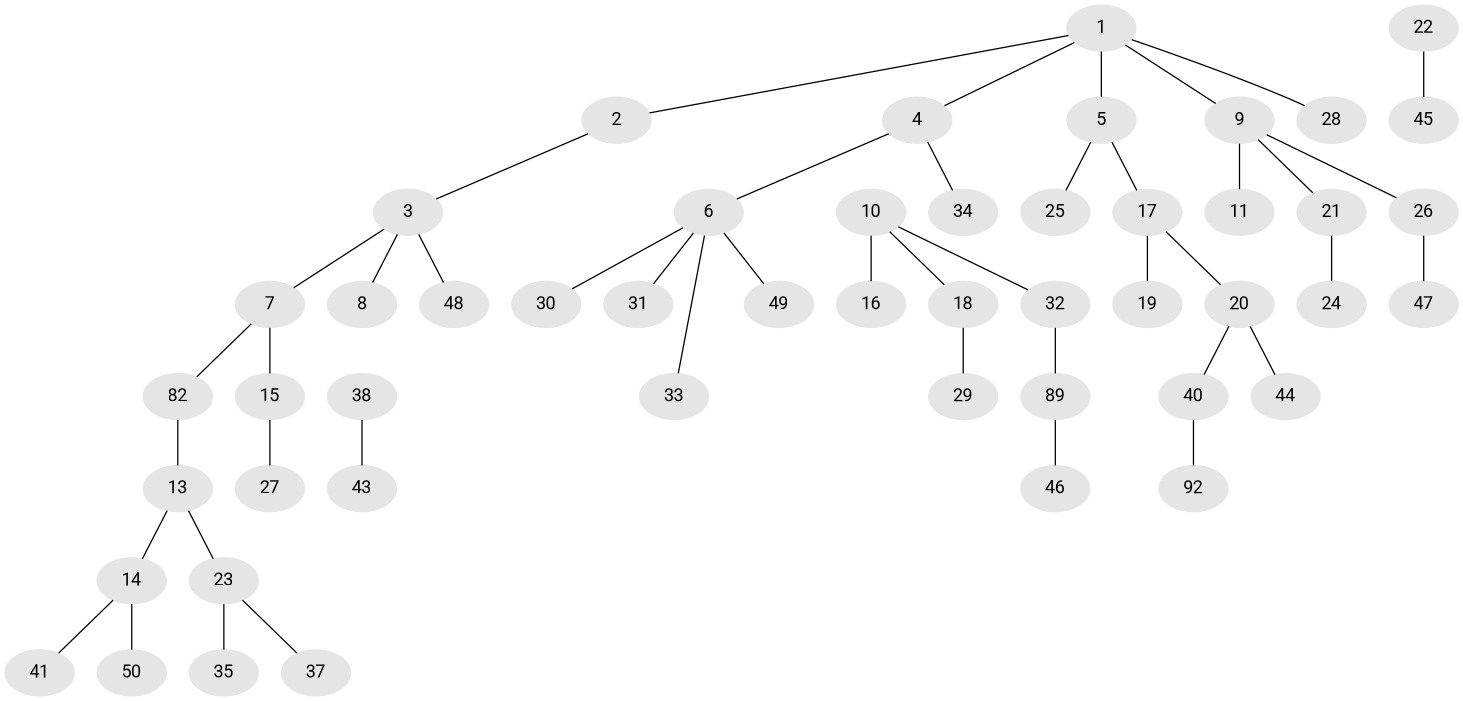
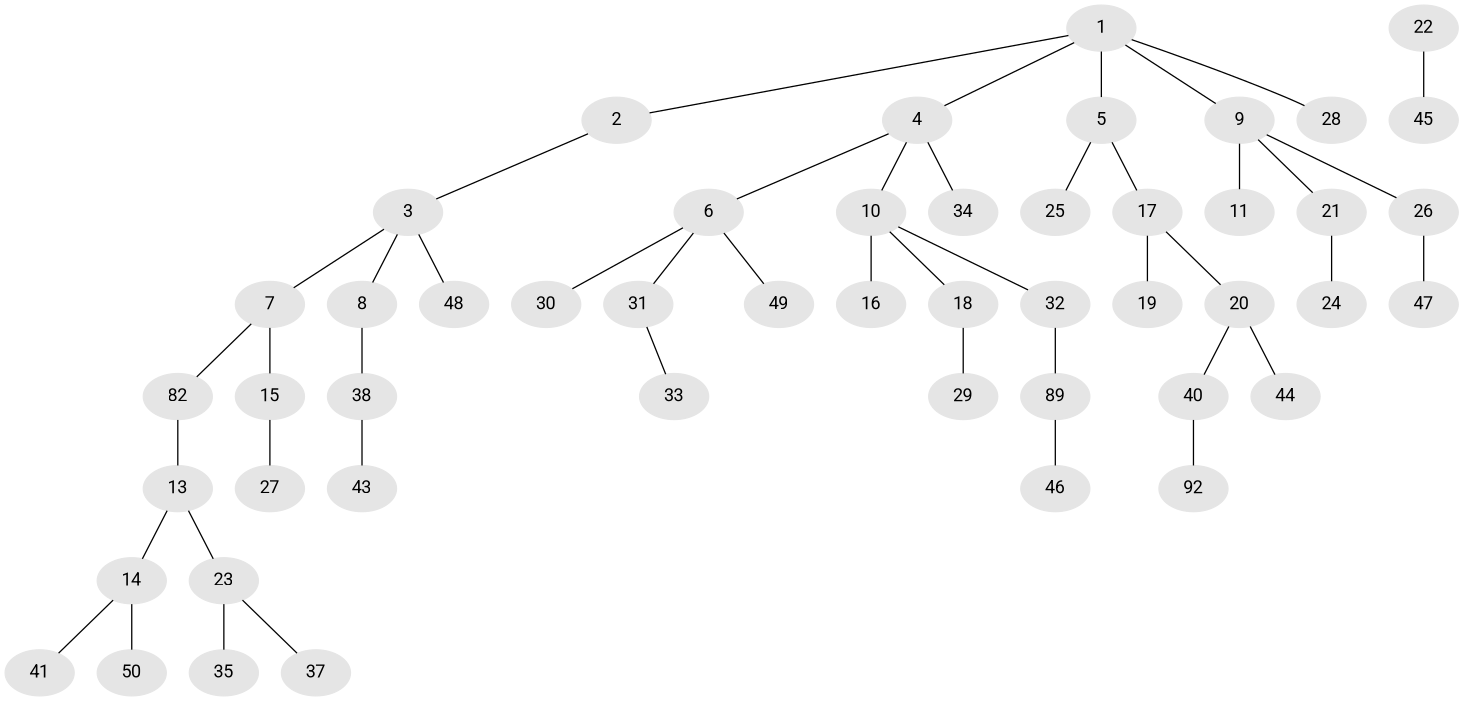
edge "4" -- "10": added
edge "6" -- "33": now "31" -- "33"
edge "8" -- "38": added
